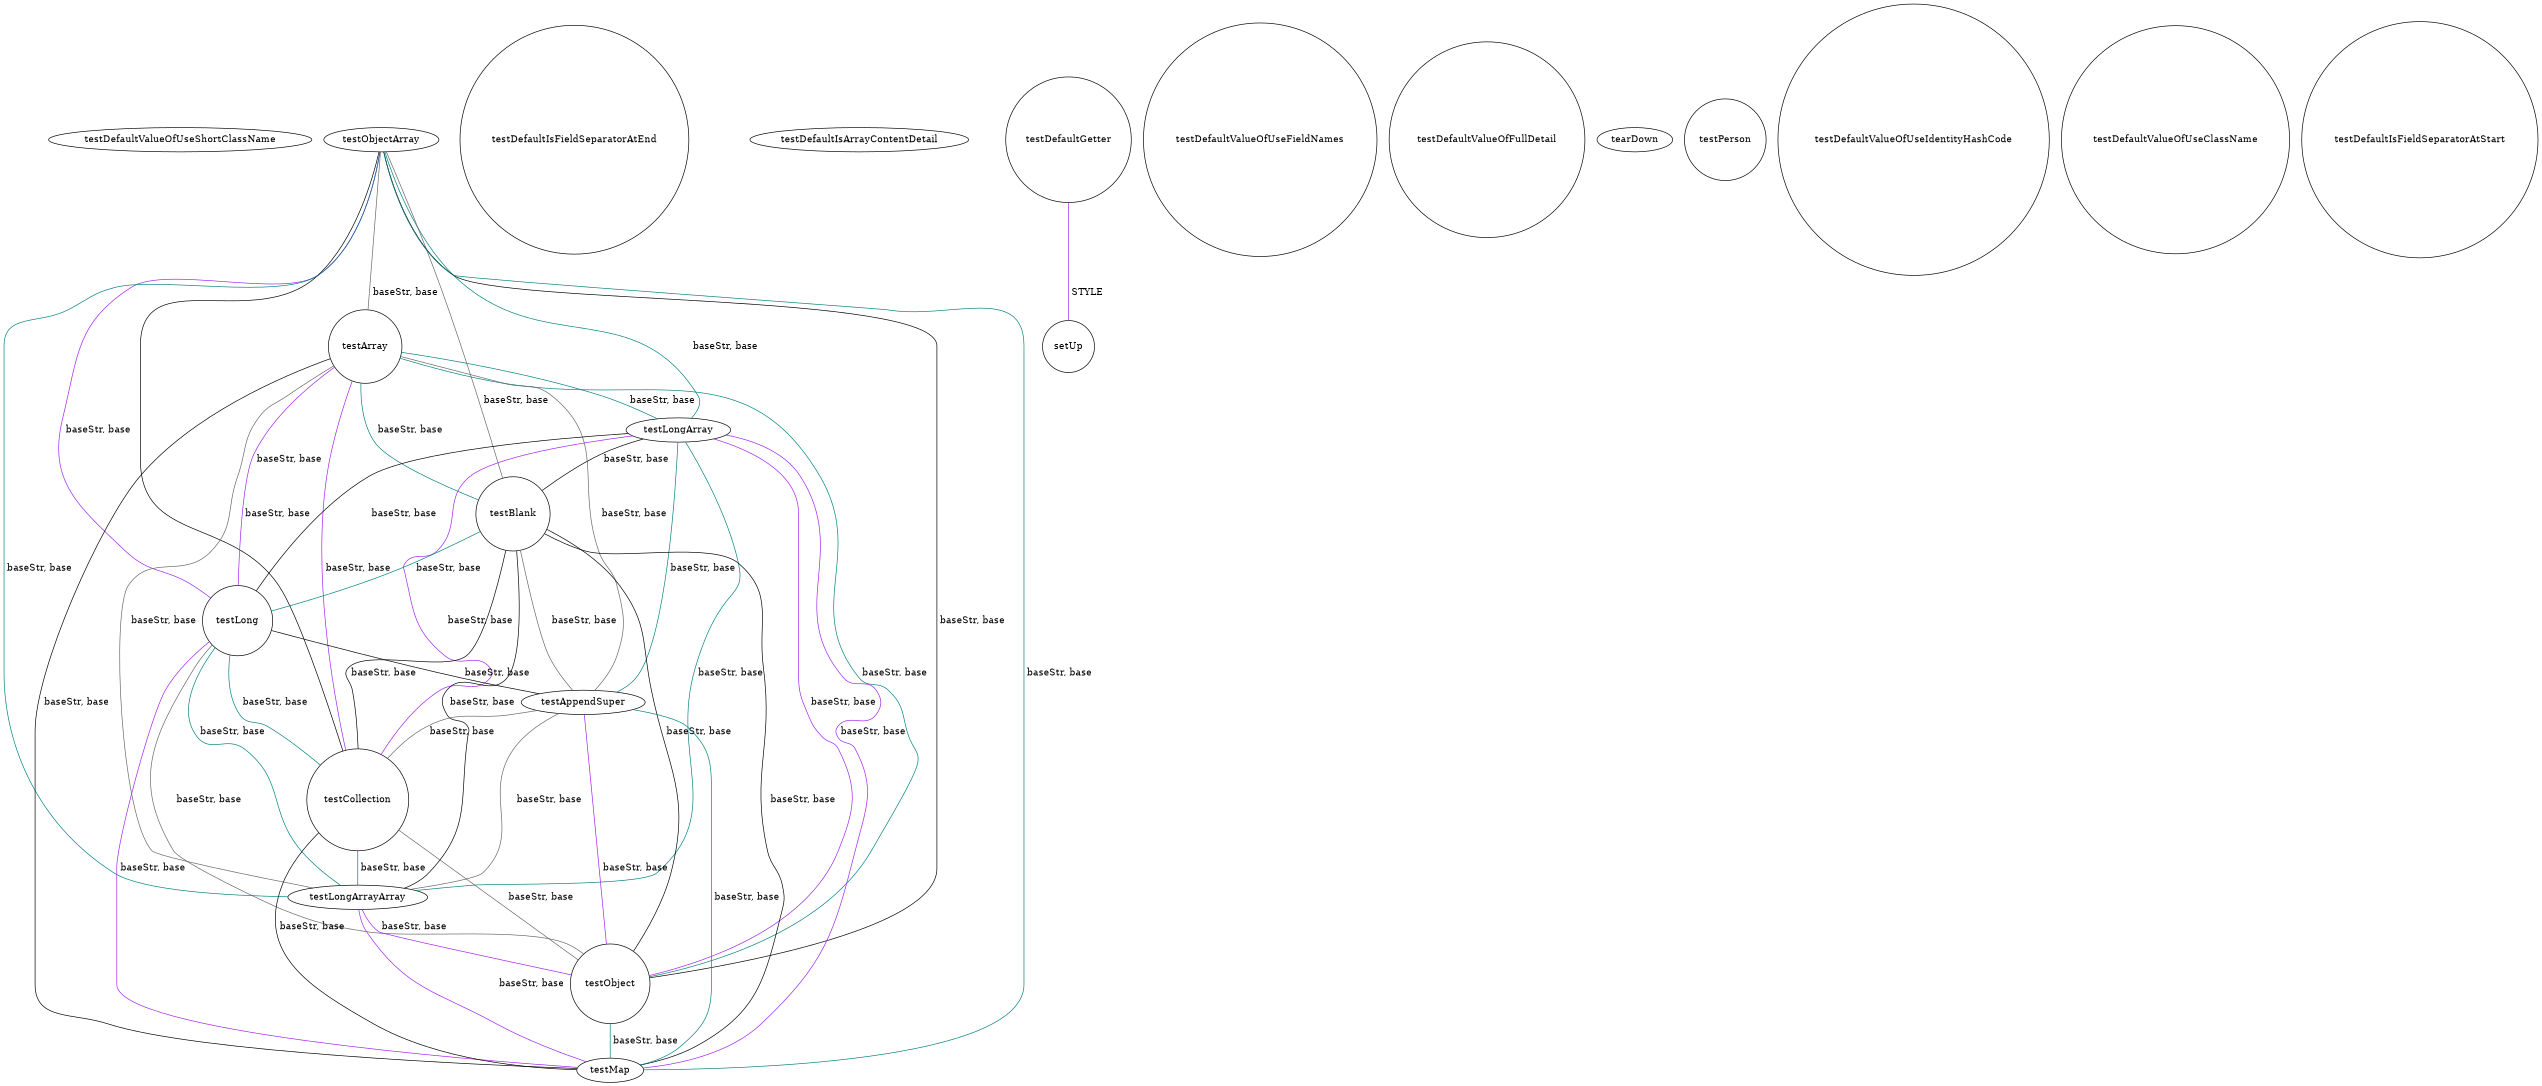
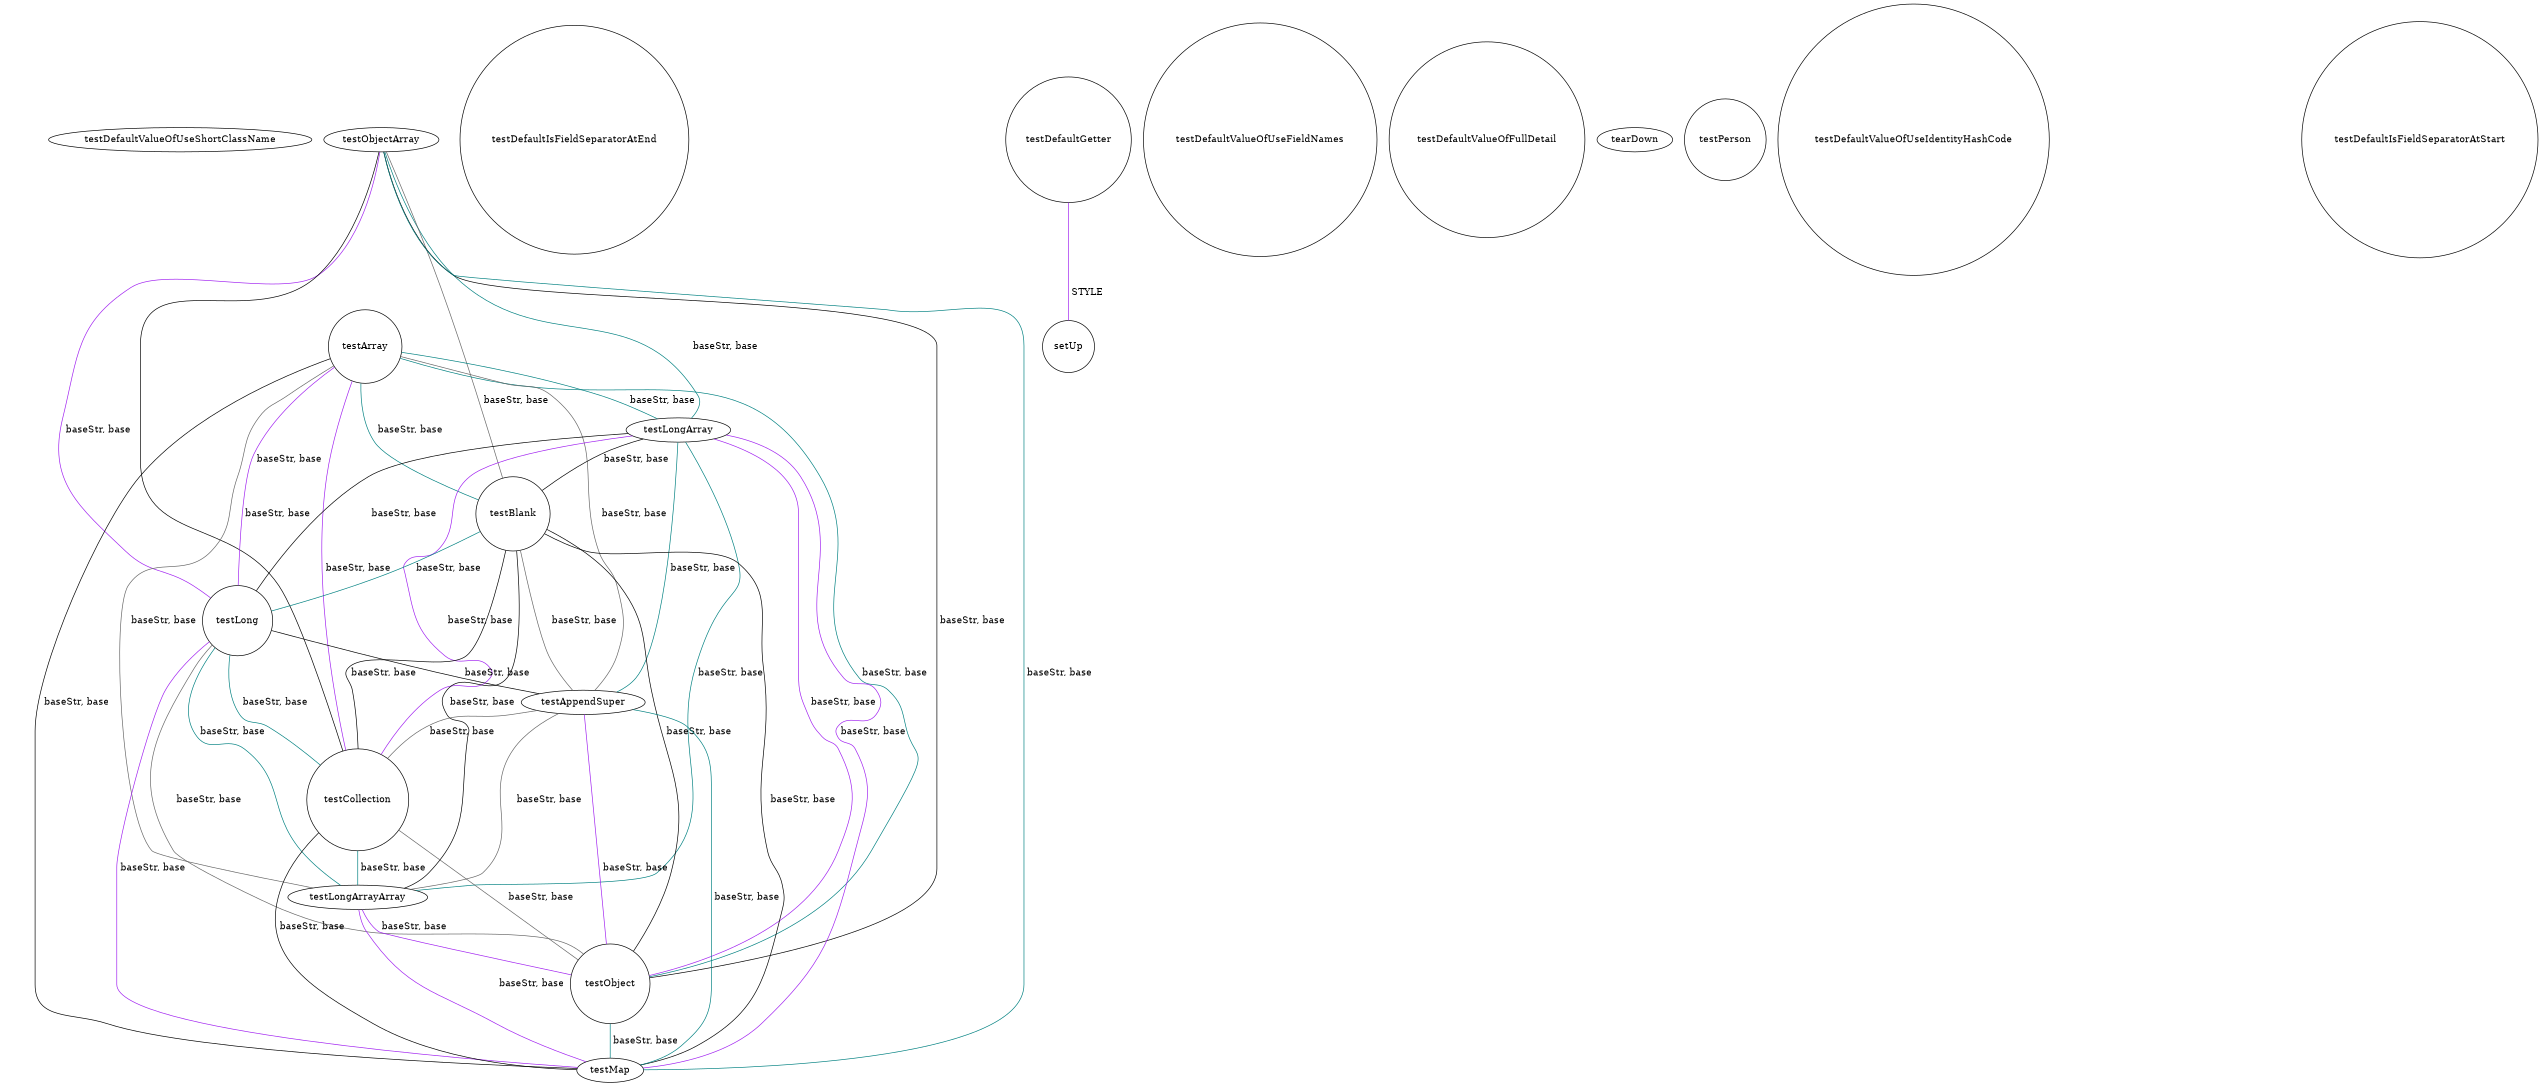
node "testDefaultIsArrayContentDetail": removed
node "testDefaultValueOfUseClassName": removed
edge "testObjectArray" -- "testArray": removed, label "baseStr, base"
edge "testObjectArray" -- "testLongArrayArray": removed, label "baseStr, base"
